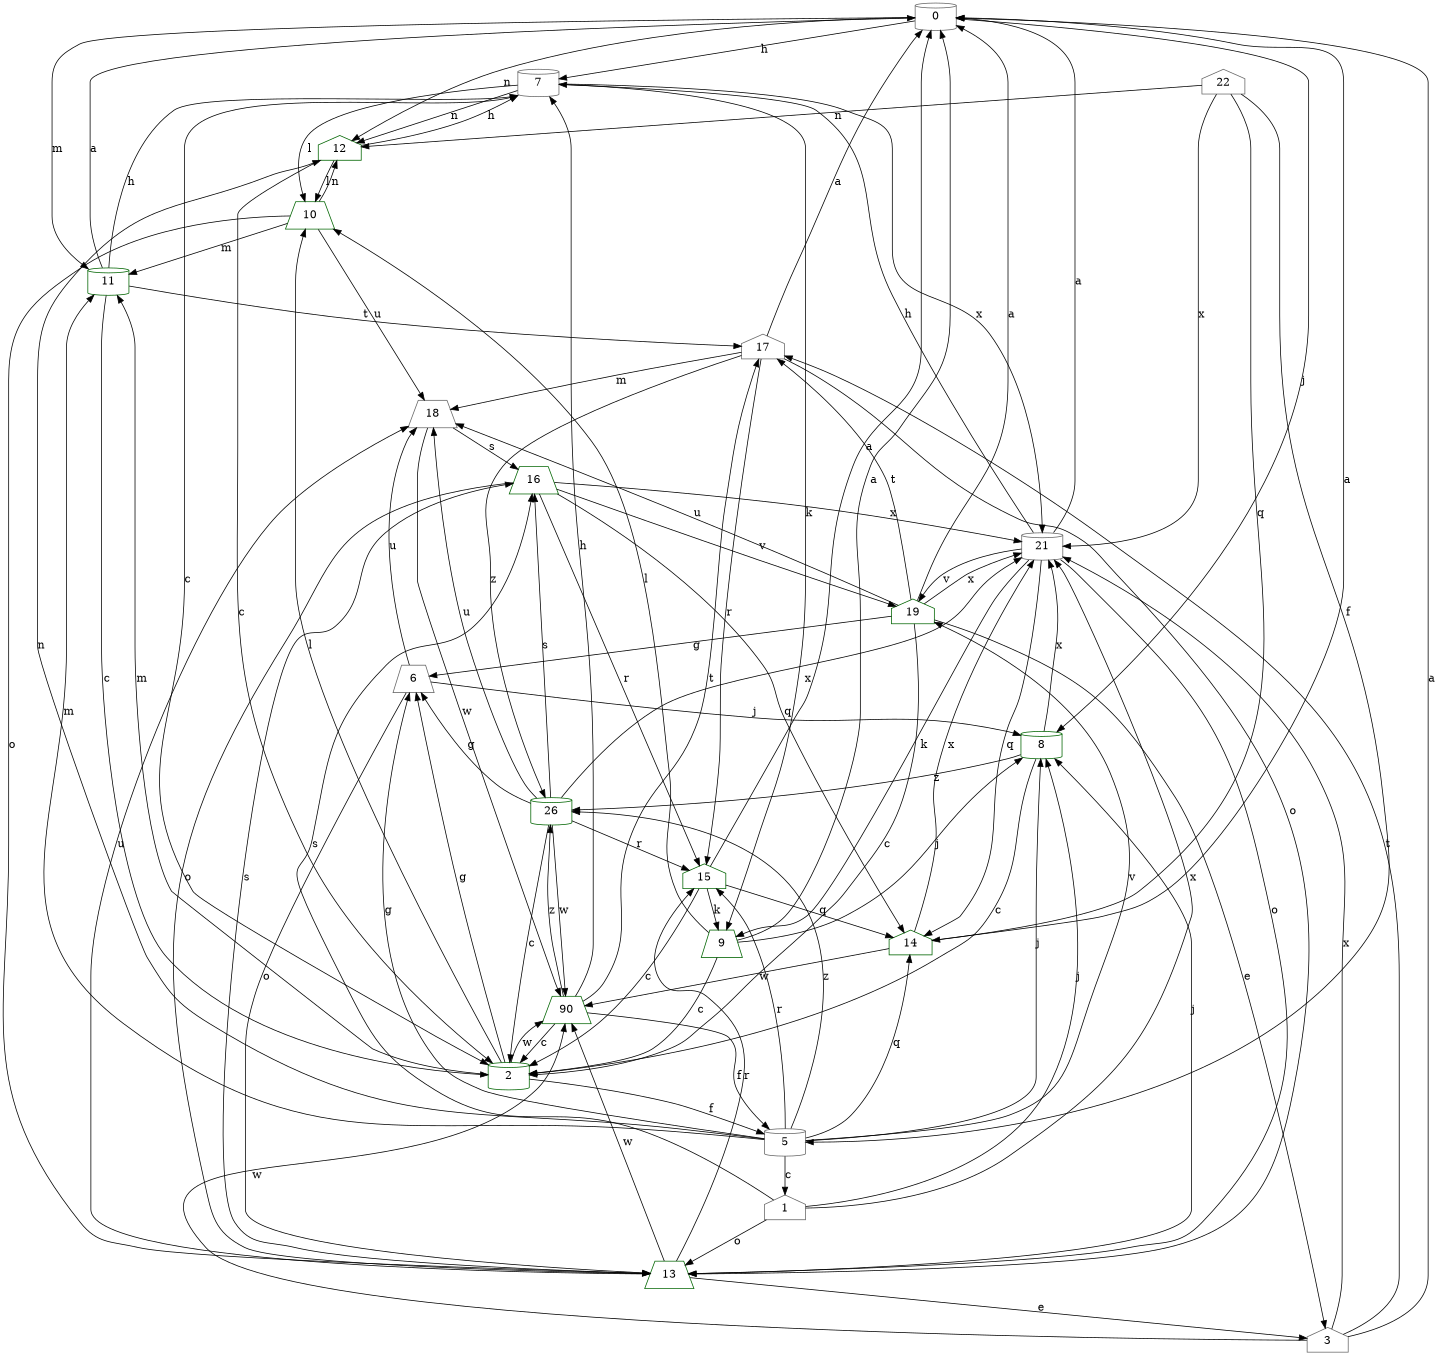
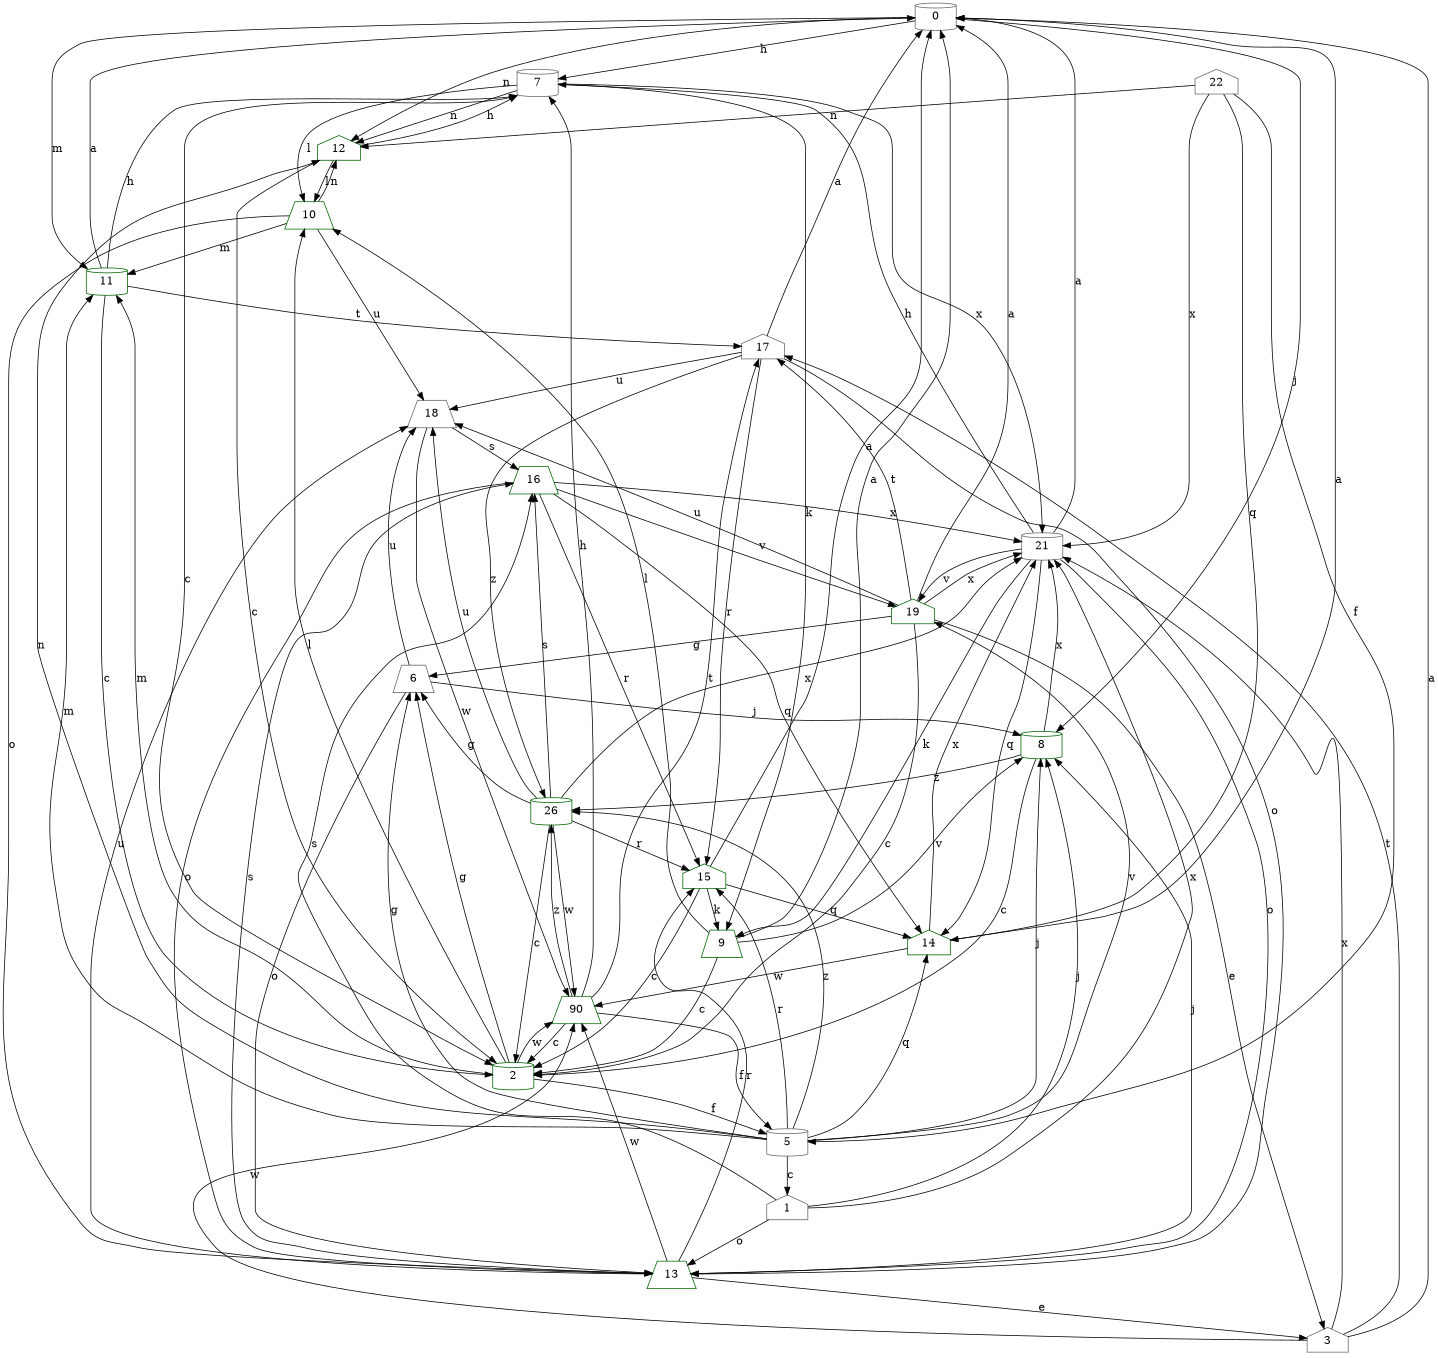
edge "17" -> "18": label "m" -> "u"
edge "9" -> "8": label "j" -> "v"
